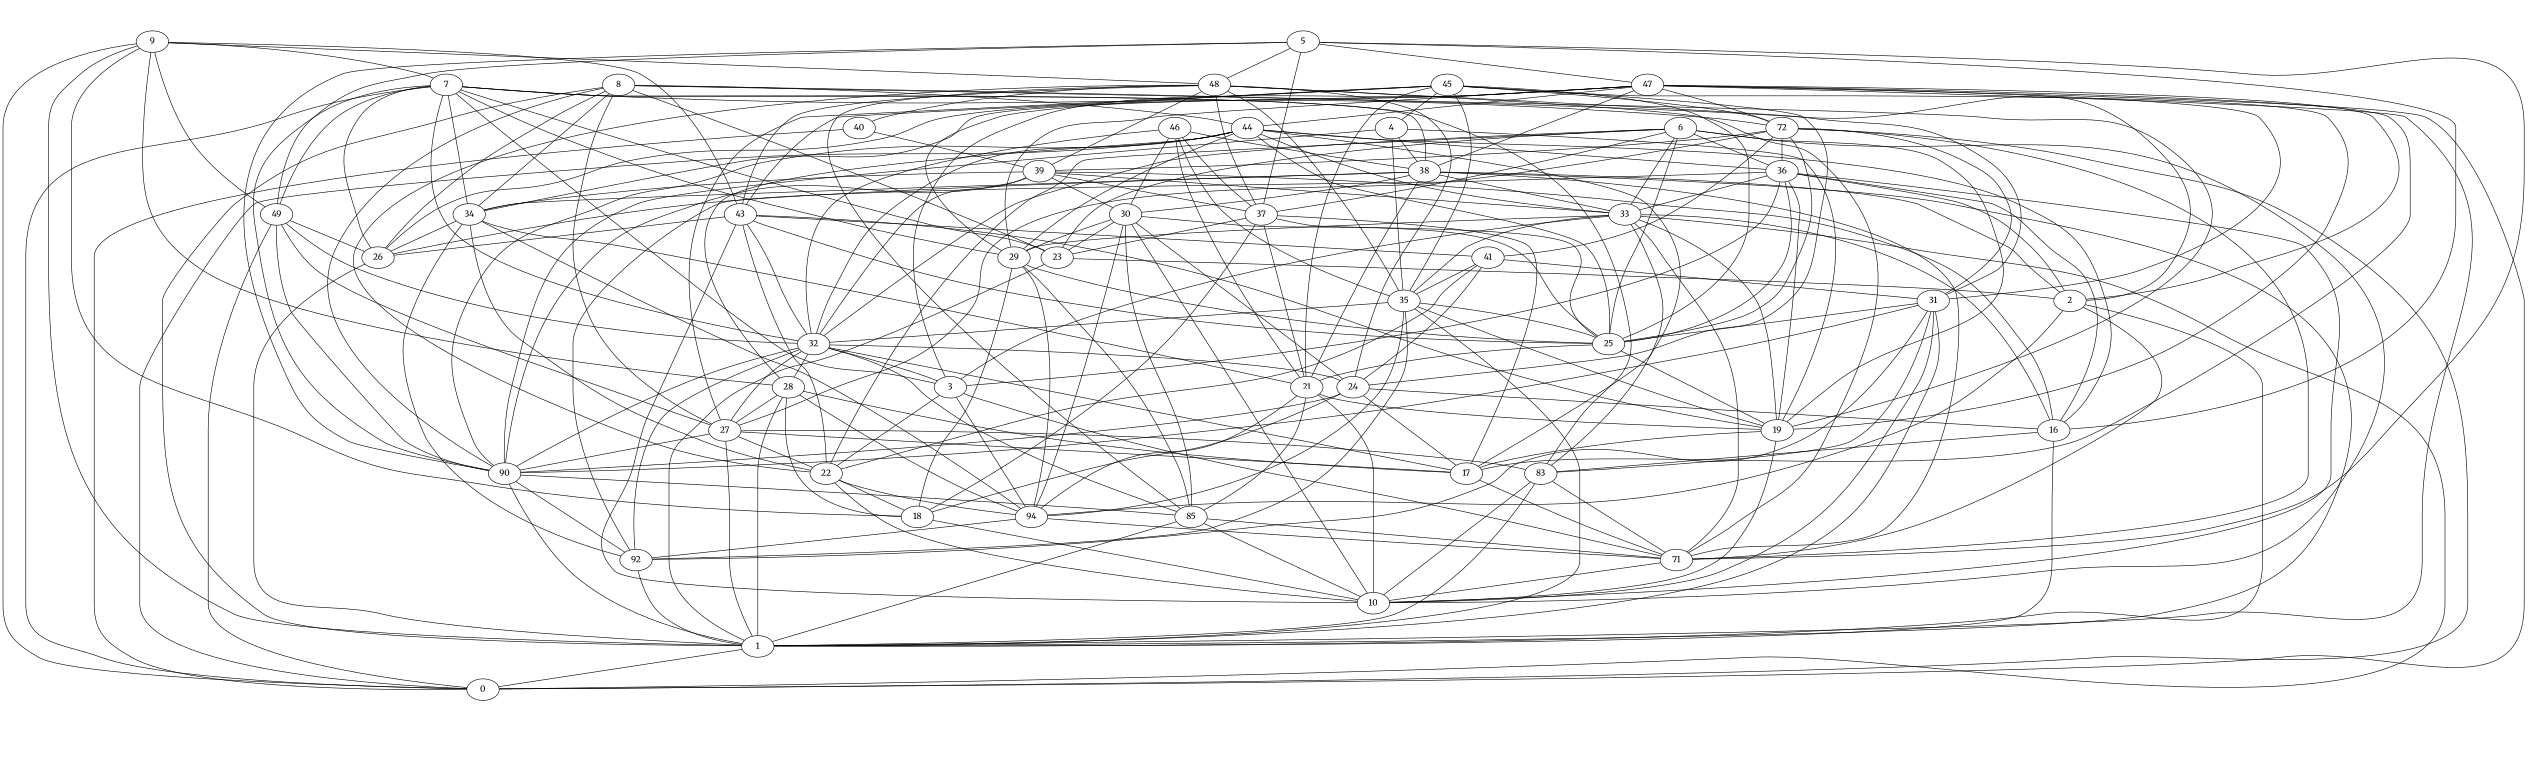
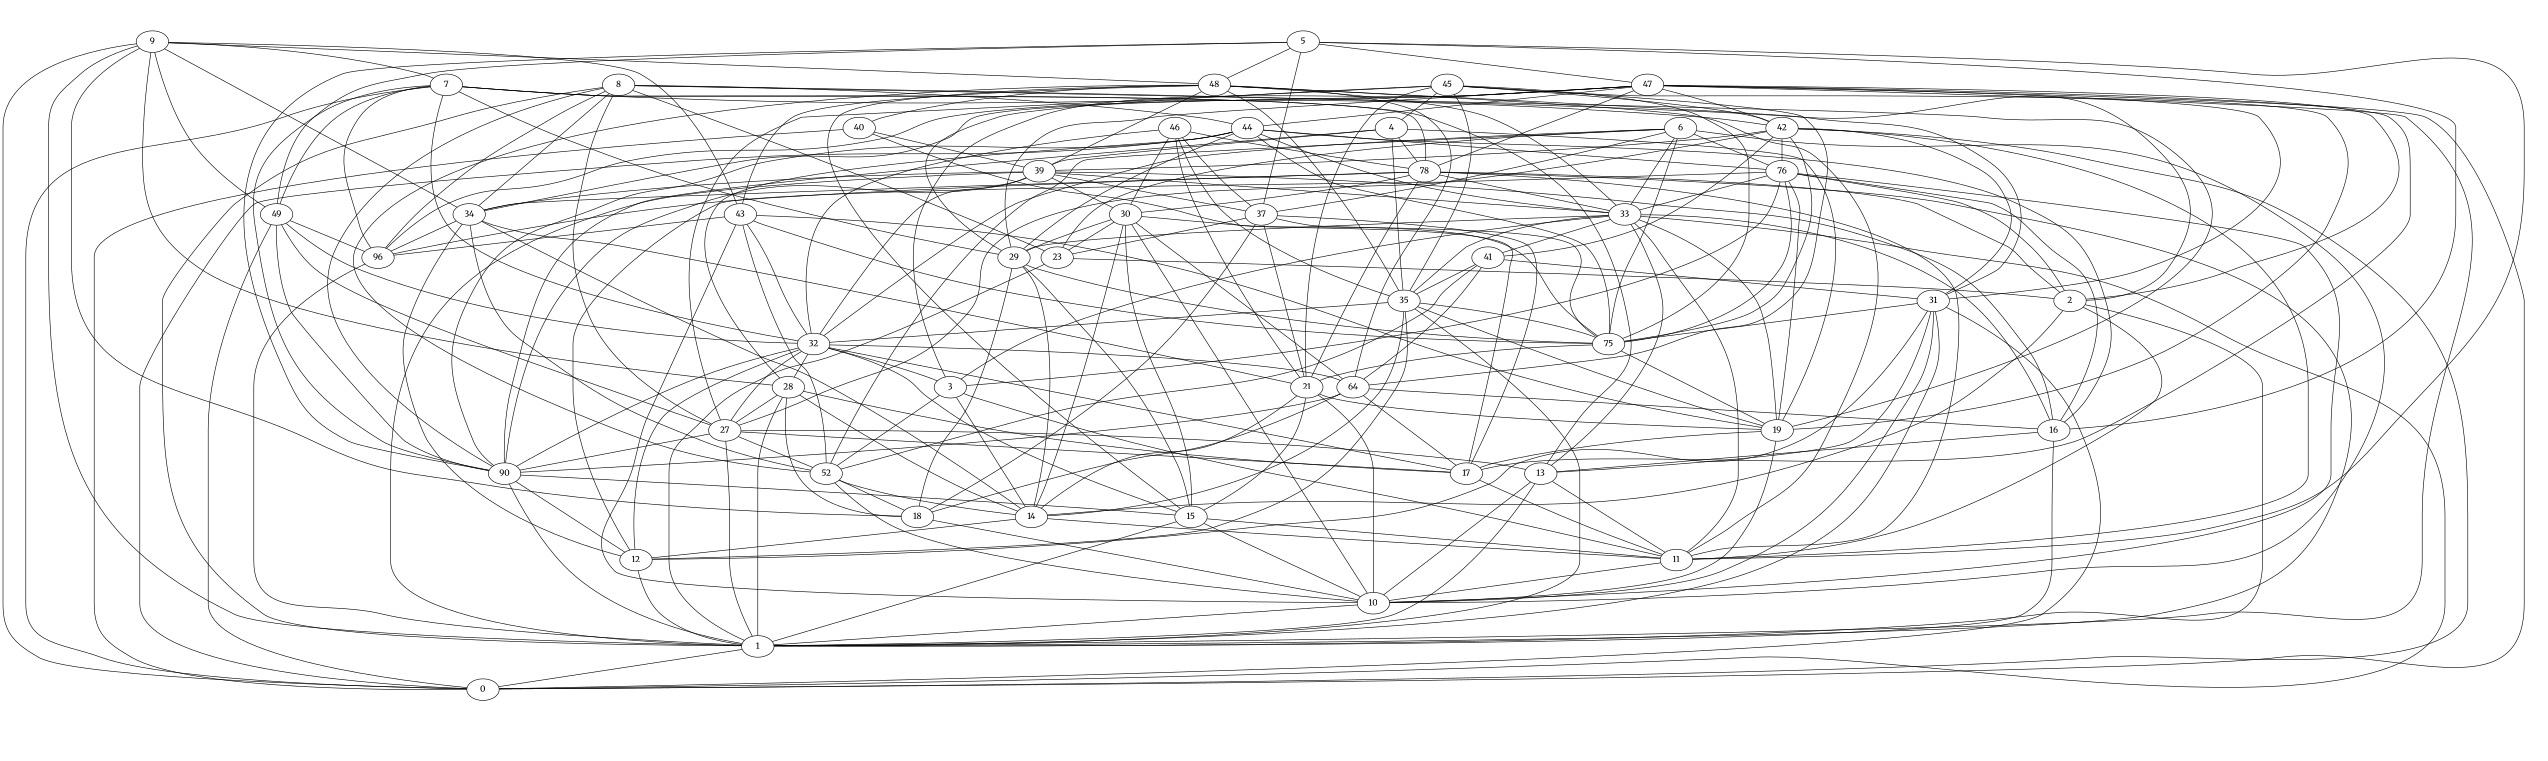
edge "45" -- "43": removed
node "72": label "72" -> "42"
edge "4" -- "39": added
edge "48" -- "37": now "48" -- "33"
edge "7" -- "34": now "9" -- "34"
node "38": label "38" -> "78"
node "36": label "36" -> "76"
edge "44" -- "17": now "40" -- "17"
edge "44" -- "32": removed
edge "7" -- "23": removed
edge "6" -- "19": removed
edge "43" -- "41": now "33" -- "41"
node "26": label "26" -> "96"
edge "7" -- "3": removed
edge "39" -- "1": added
node "25": label "25" -> "75"
node "24": label "24" -> "64"
edge "31" -- "90": now "31" -- "0"
node "22": label "22" -> "52"
node "83": label "83" -> "13"
node "94": label "94" -> "14"
node "85": label "85" -> "15"
node "92": label "92" -> "12"
node "71": label "71" -> "11"
edge "10" -- "1": added
